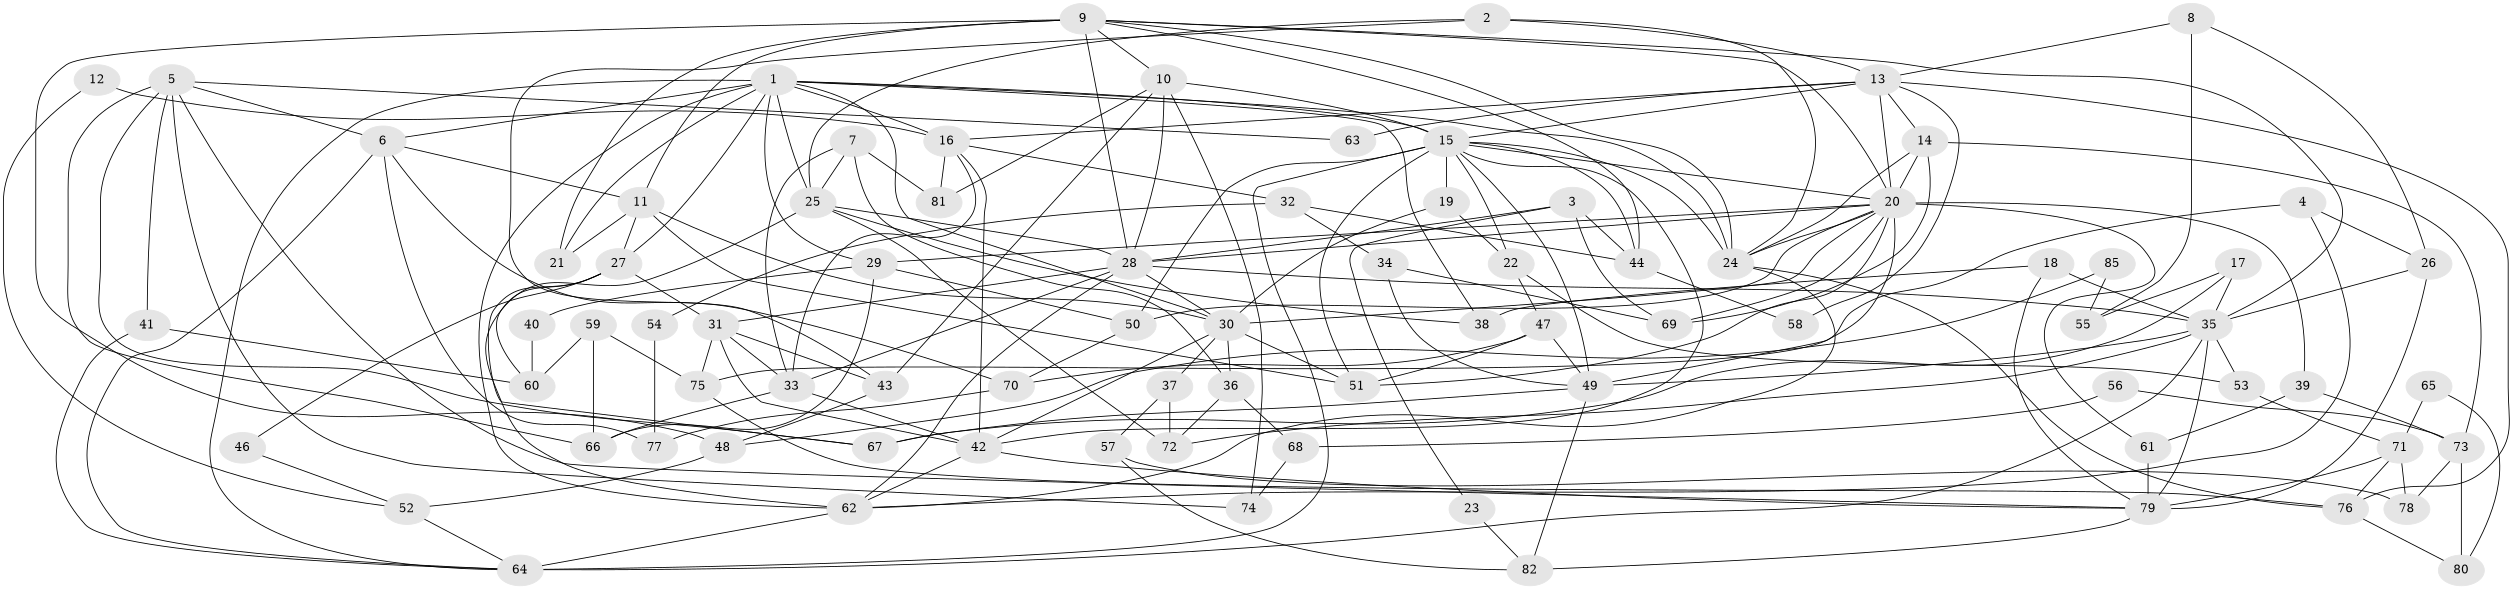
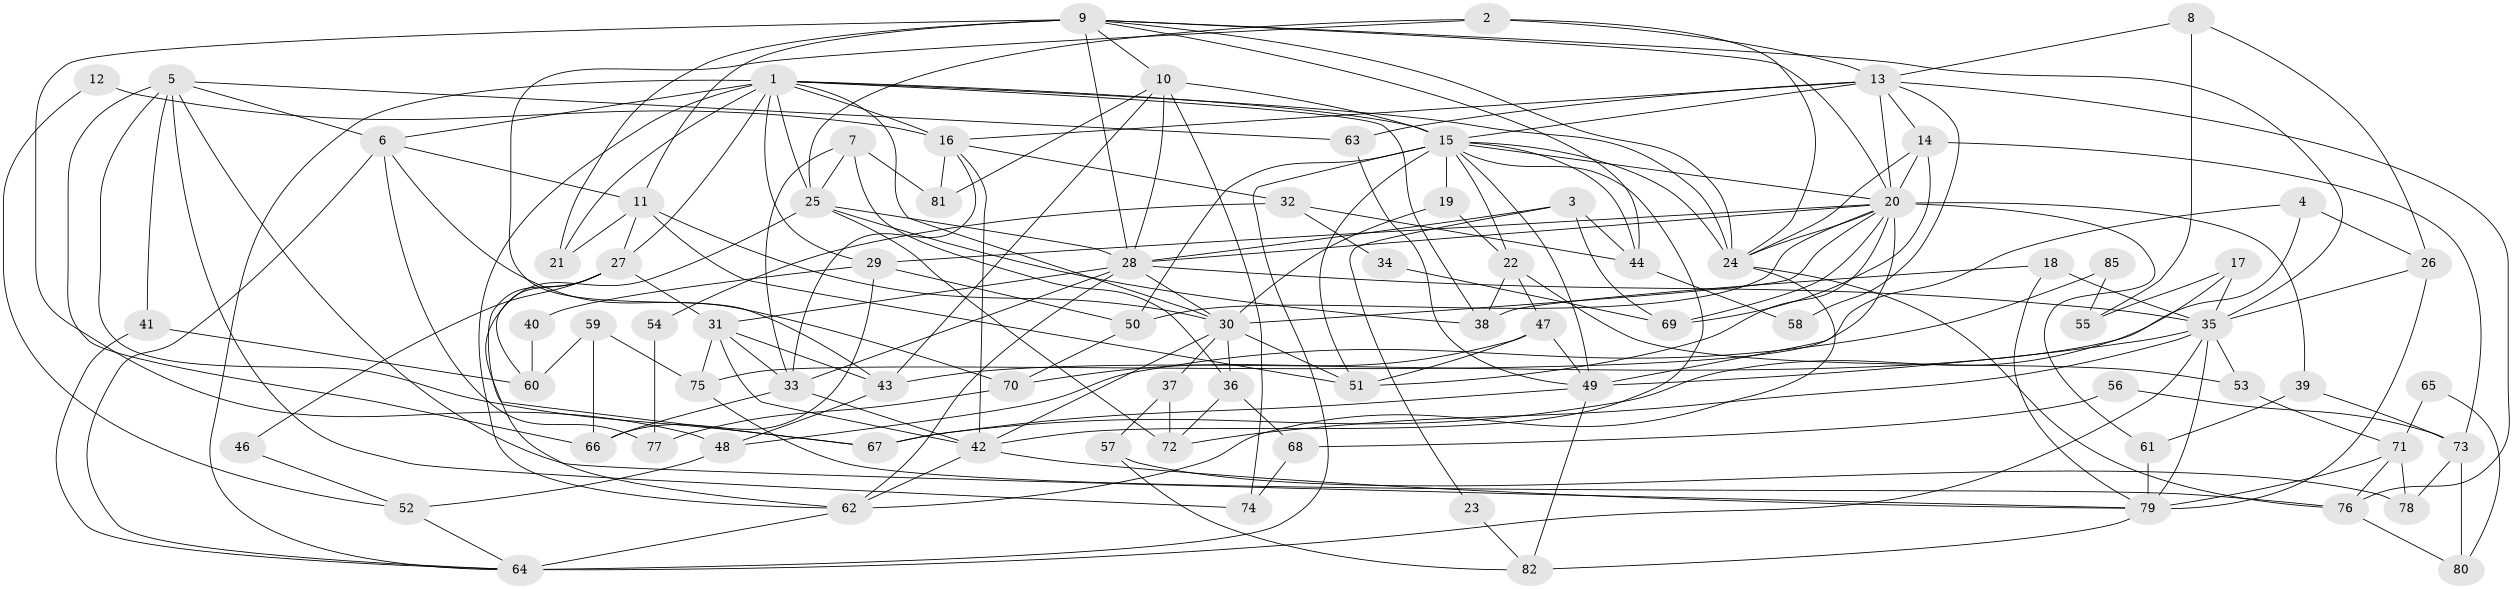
edge "22" -- "38": added
edge "34" -- "49": now "63" -- "49"
edge "4" -- "62": now "4" -- "43"
